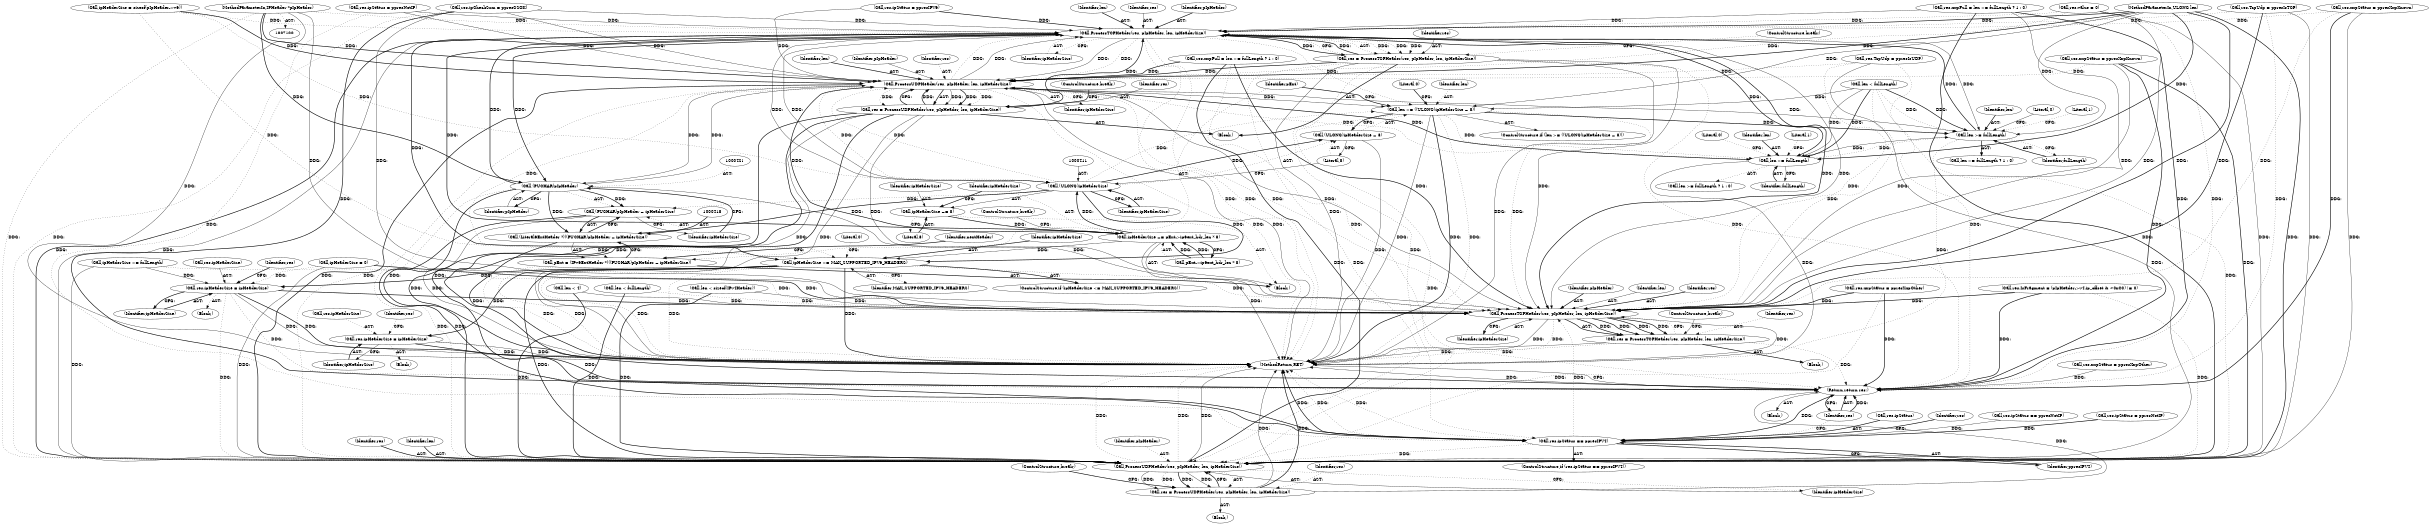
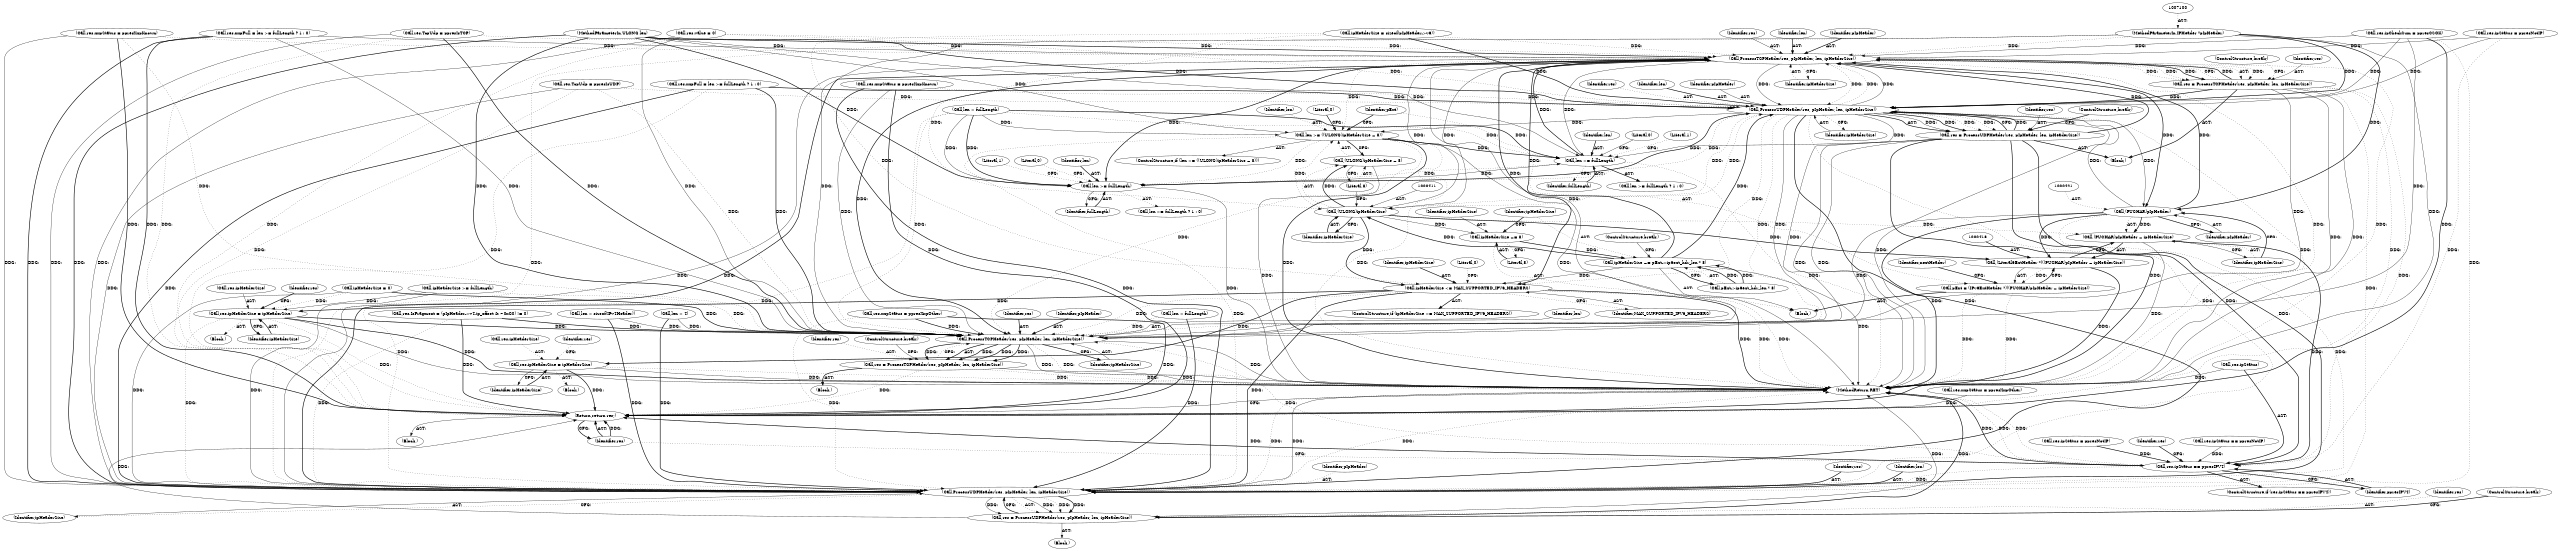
node "(Call,res.ipStatus = ppresIPV6)": removed
edge "(MethodParameterIn,IPHeader *pIpHeader)" -> "1007100": reversed
edge "(Call,(ULONG)ipHeaderSize)" -> "(Call,ipHeaderSize += 8)": label "AST: " -> "DDG: "
edge "(Return,return res;)" -> "(MethodReturn,RET)": now "(Call,res.ipStatus)" -> "(MethodReturn,RET)"
